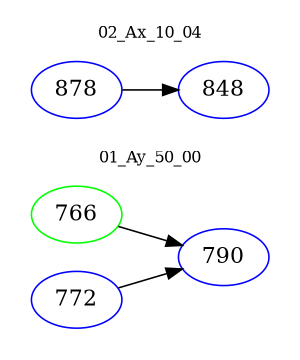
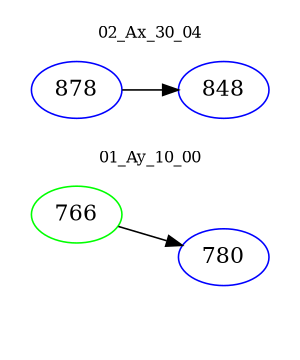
cluster "02_Ax_10_04": label "02_Ax_10_04" -> "02_Ax_30_04"
cluster "01_Ay_50_00": label "01_Ay_50_00" -> "01_Ay_10_00"
node "790": label "790" -> "780"
node "772": removed
